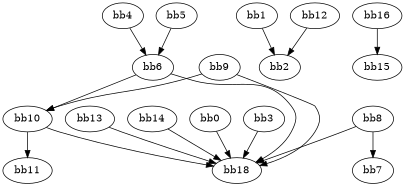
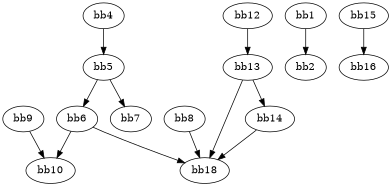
edge "bb4" -> "bb6": now "bb4" -> "bb5"
edge "bb16" -> "bb15": reversed
edge "bb12" -> "bb2": now "bb12" -> "bb13"
edge "bb13" -> "bb14": added
edge "bb9" -> "bb18": removed
node "bb0": removed
node "bb3": removed
edge "bb8" -> "bb7": now "bb5" -> "bb7"
edge "bb10" -> "bb18": removed
node "bb11": removed
